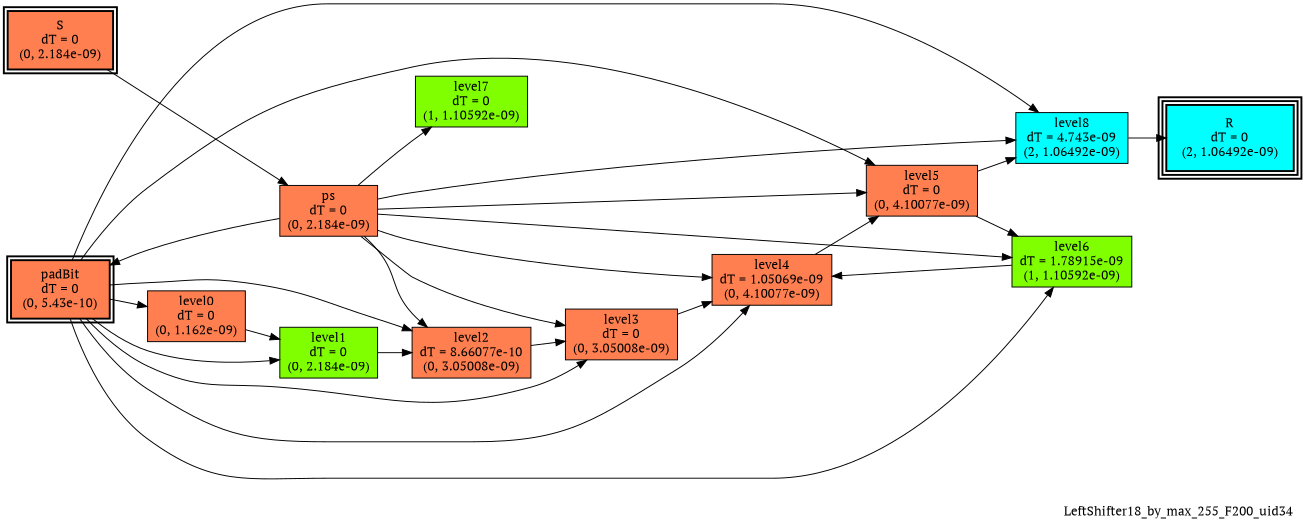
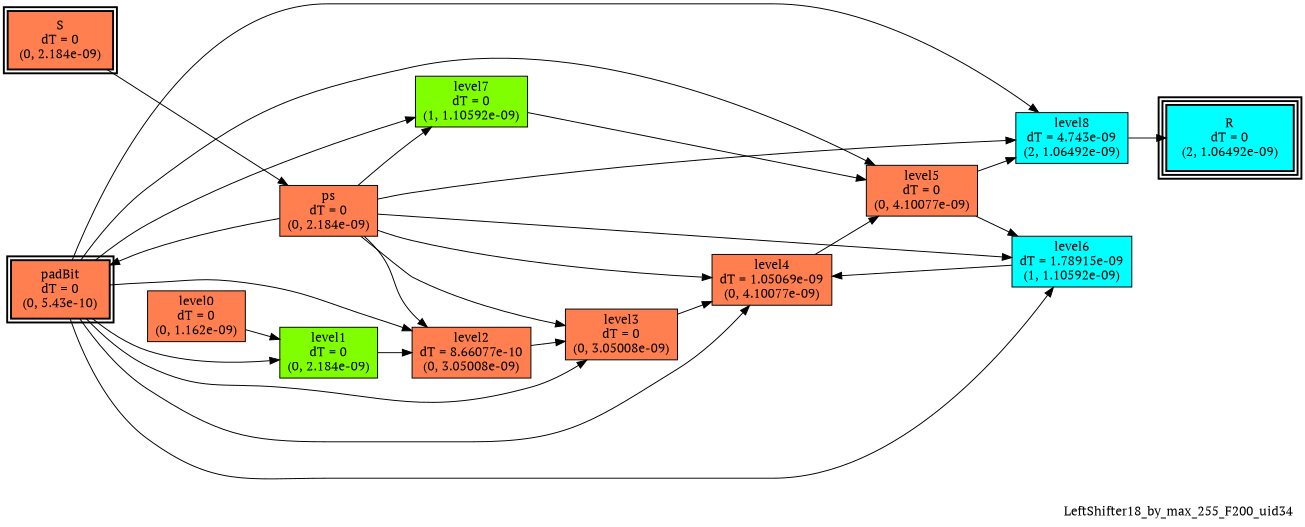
edge "ps dT = 0 (0, 2.184e-09)" -> "level5 dT = 0 (0, 4.10077e-09)": now "level7 dT = 0 (1, 1.10592e-09)" -> "level5 dT = 0 (0, 4.10077e-09)"
node "level6 dT = 1.78915e-09 (1, 1.10592e-09)": fillcolor chartreuse -> cyan
edge "padBit dT = 0 (0, 5.43e-10)" -> "level0 dT = 0 (0, 1.162e-09)": now "padBit dT = 0 (0, 5.43e-10)" -> "level7 dT = 0 (1, 1.10592e-09)"
